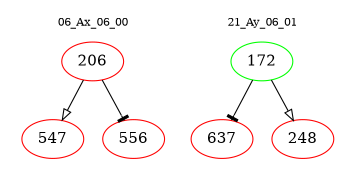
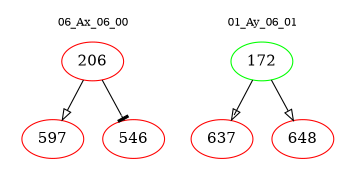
cluster "21_Ay_06_01": label "21_Ay_06_01" -> "01_Ay_06_01"
edge "172" -> "637": arrowhead tee -> onormal
node "547": label "547" -> "597"
node "556": label "556" -> "546"
node "248": label "248" -> "648"
